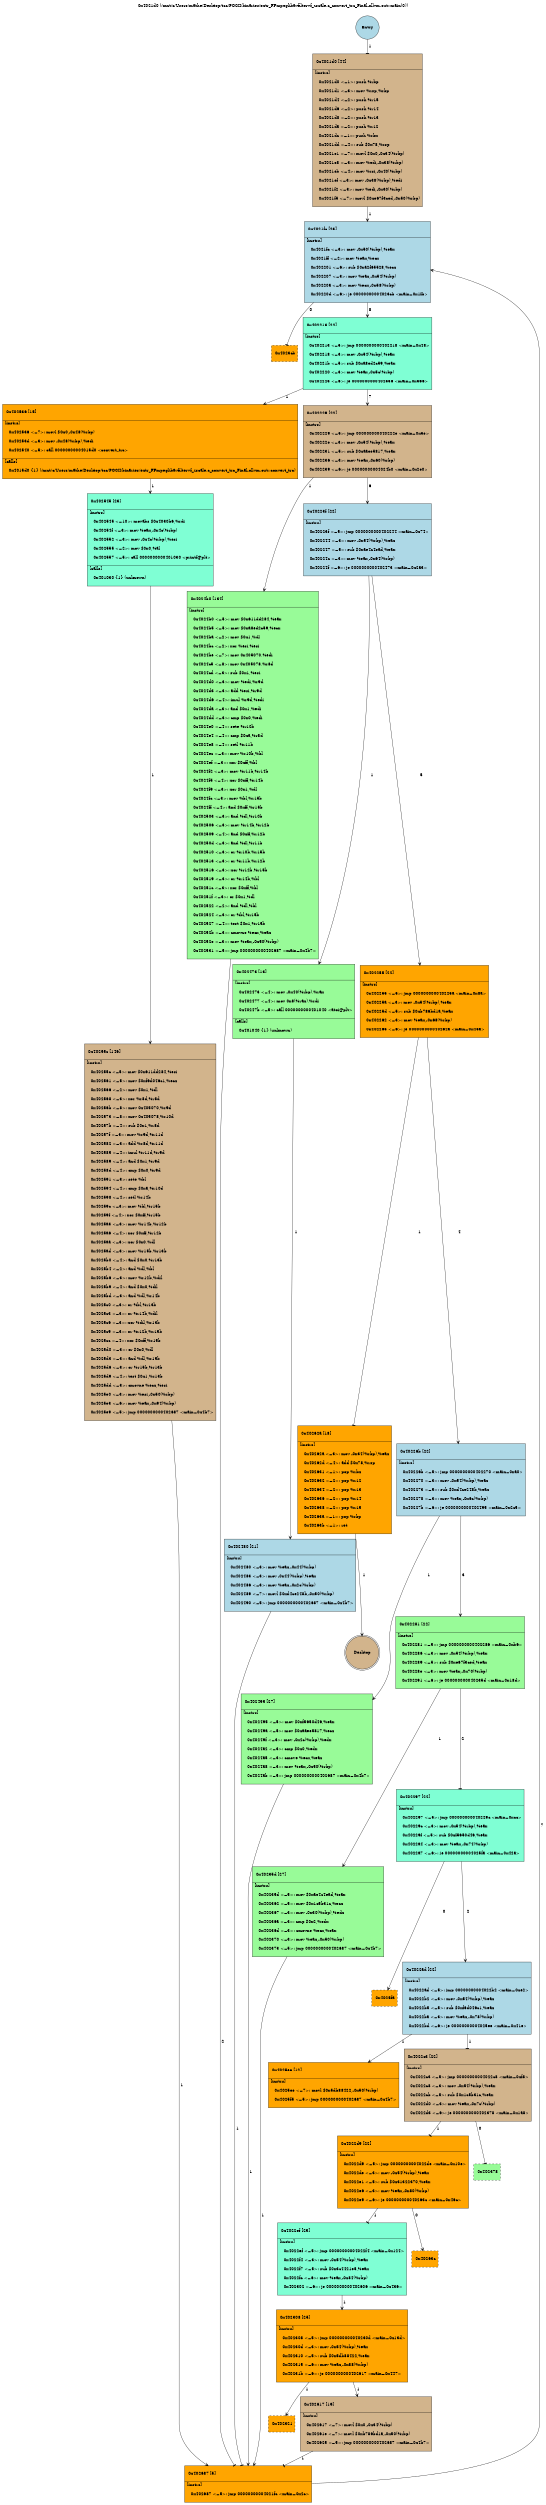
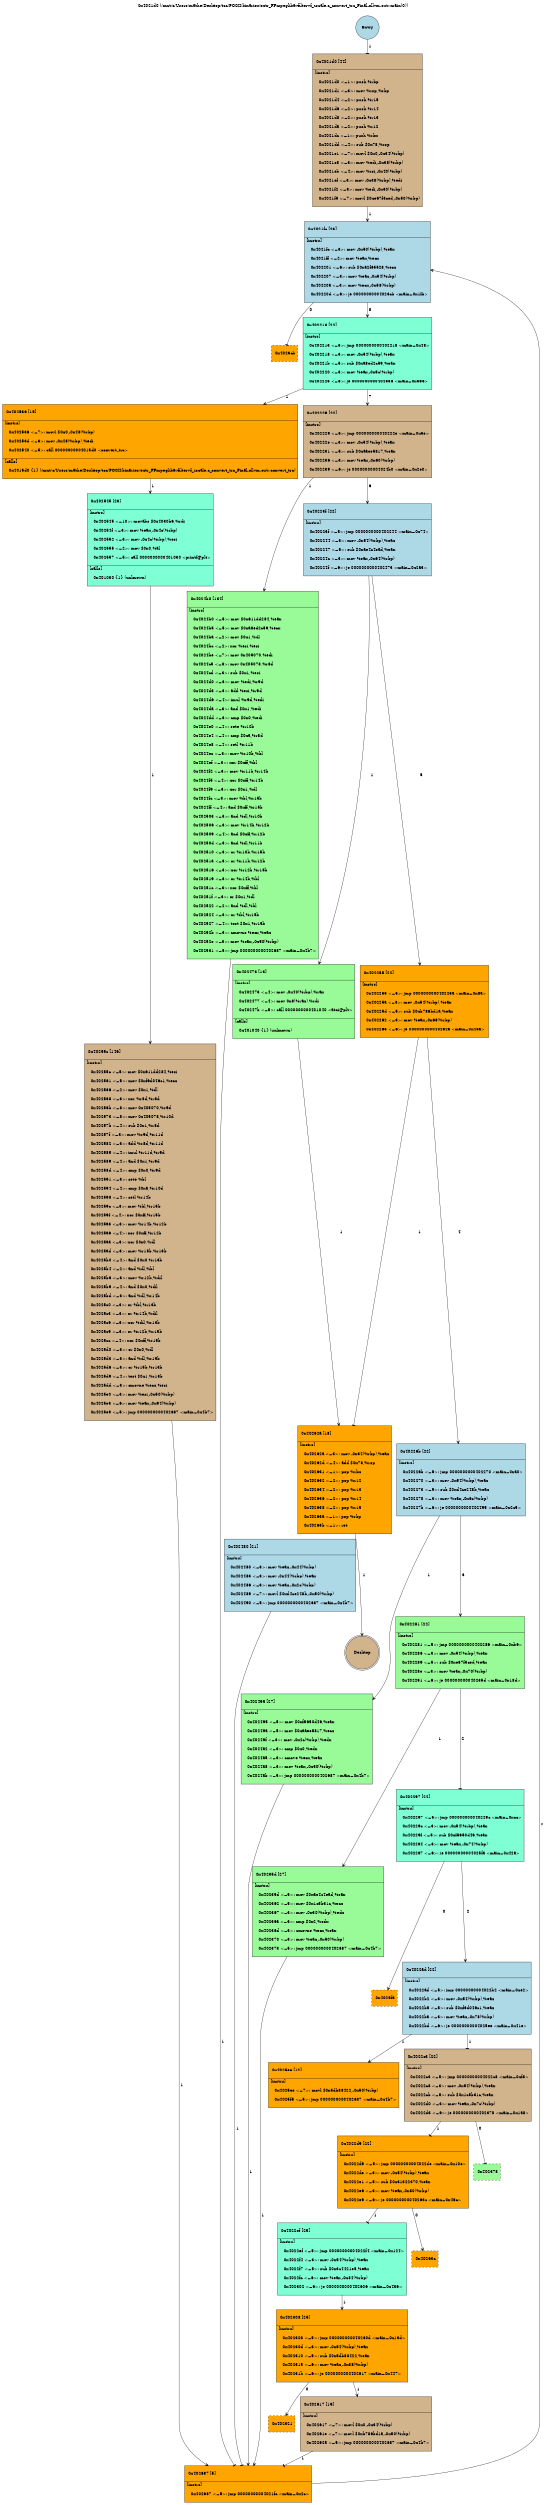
edge "0x402473 [13]" -> "0x402480 [21]": now "0x402473 [13]" -> "0x40262a [18]"
edge "0x4024b0 [134]" -> "0x402687 [5]": label " 2" -> " 1"
edge "0x402308 [25]" -> "0x402321": label " 1" -> " 0"
